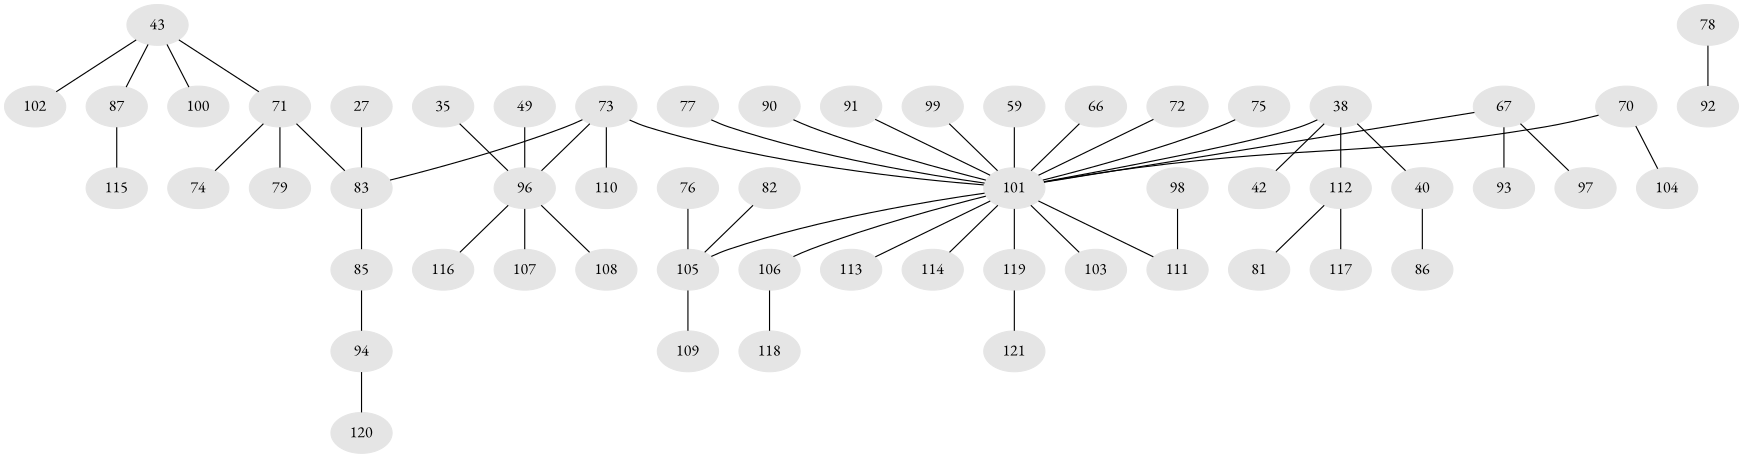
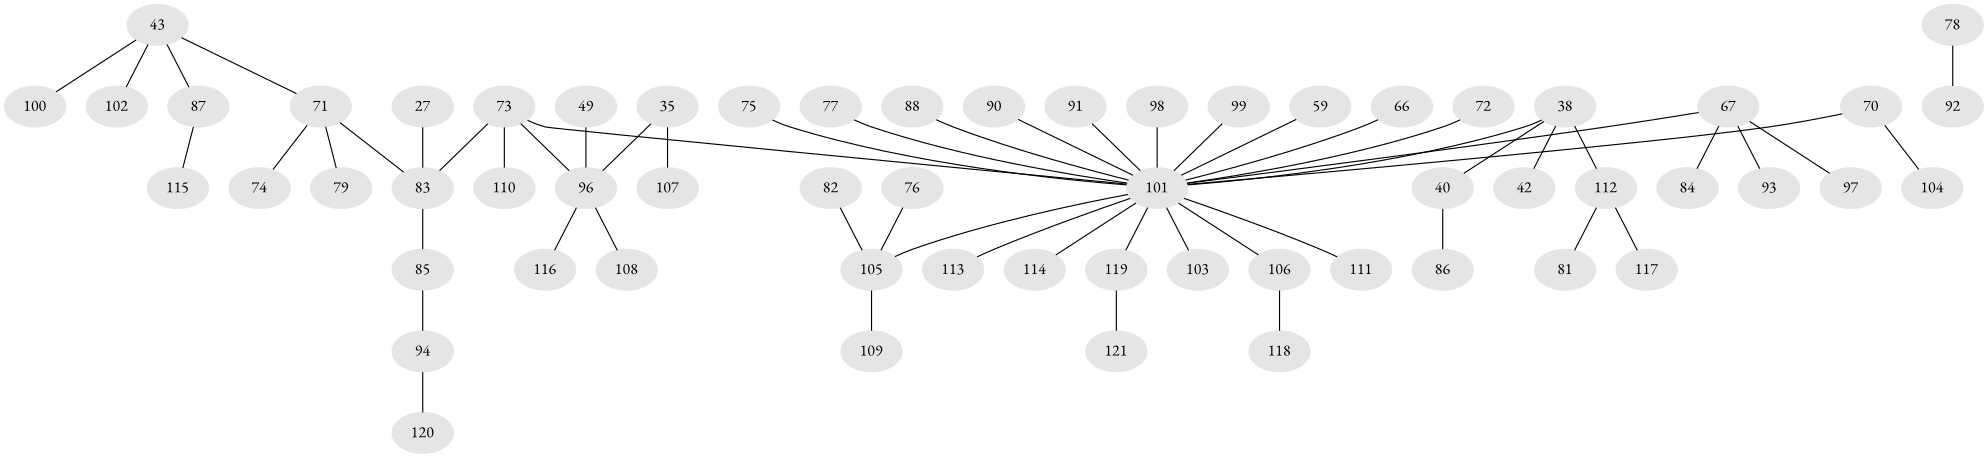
node "88": added
node "84": added
edge "96" -- "107": now "35" -- "107"
edge "98" -- "111": now "98" -- "101"
